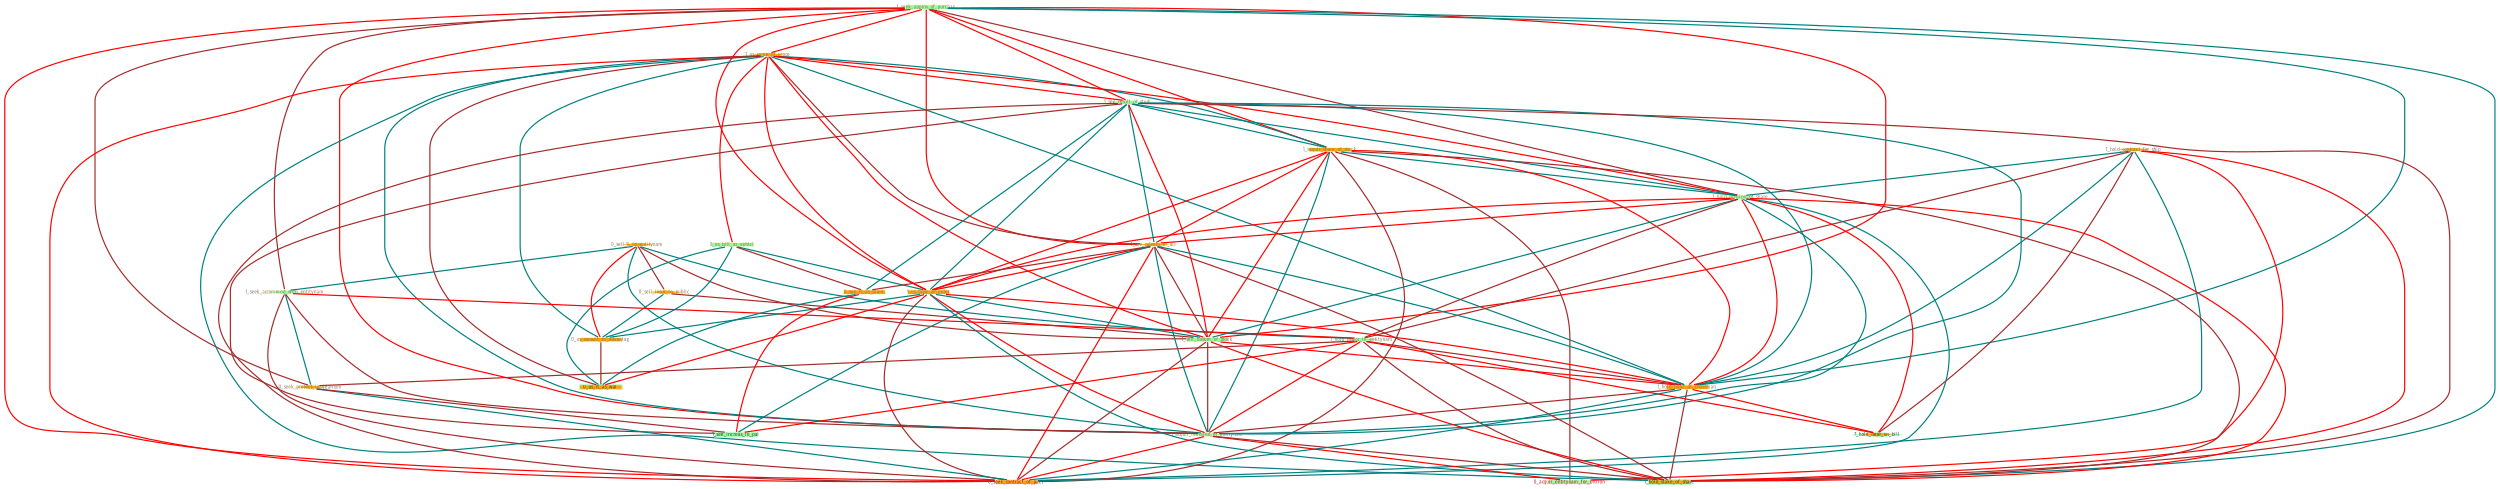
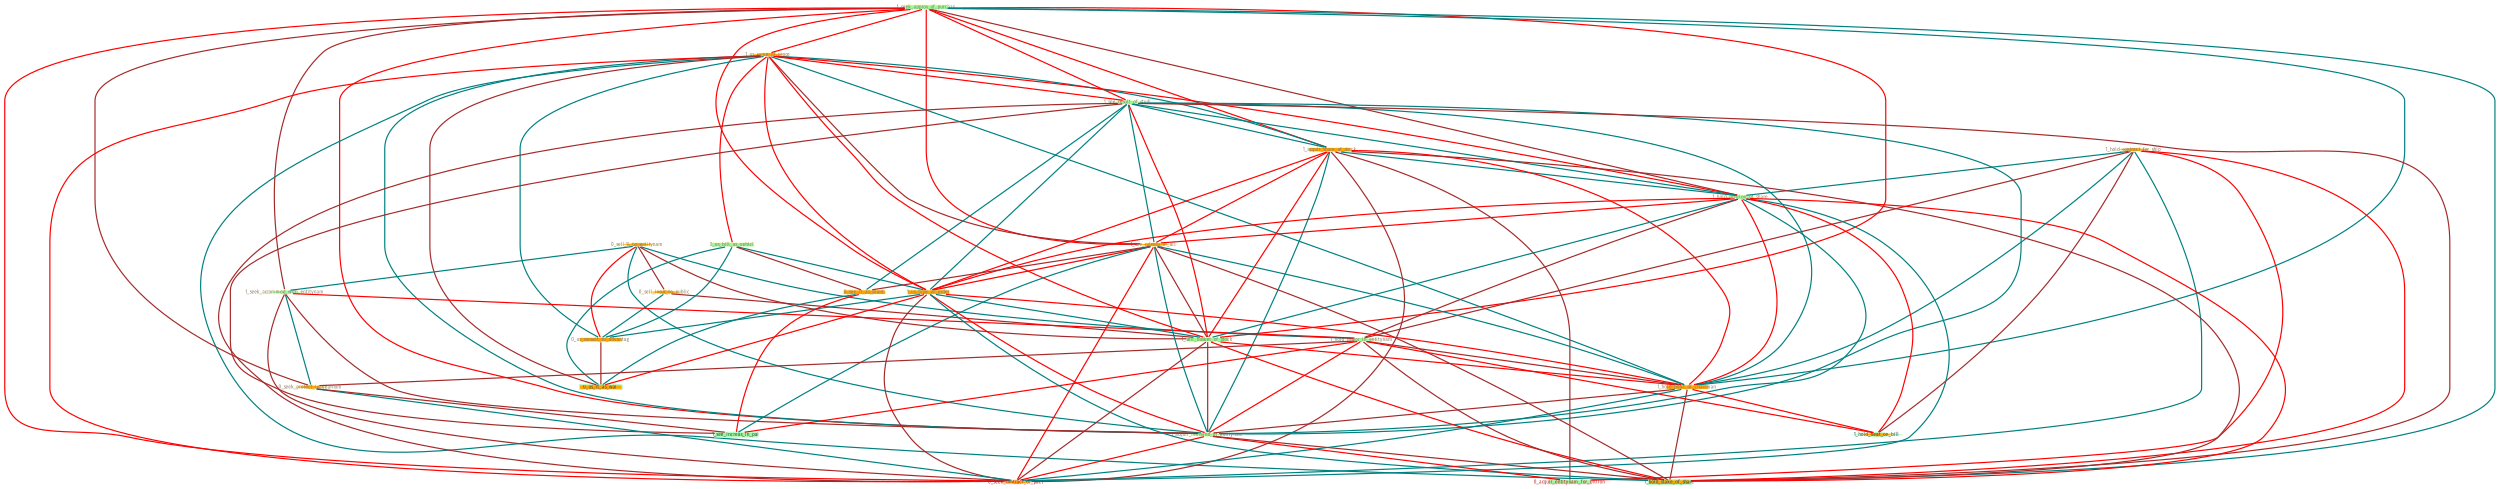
node "7_hold_hear_on_bill": label "7_hold_hear_on_bill" -> "1_hold_hear_on_bill"
node "0_seek_contract_of_pact": shape note -> diamond
